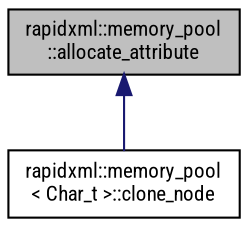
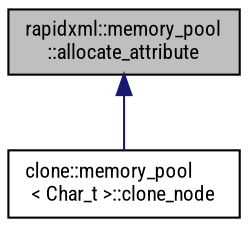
node "rapidxml::memory_pool < Char_t >::clone_node": label "rapidxml::memory_pool < Char_t >::clone_node" -> "clone::memory_pool < Char_t >::clone_node"
